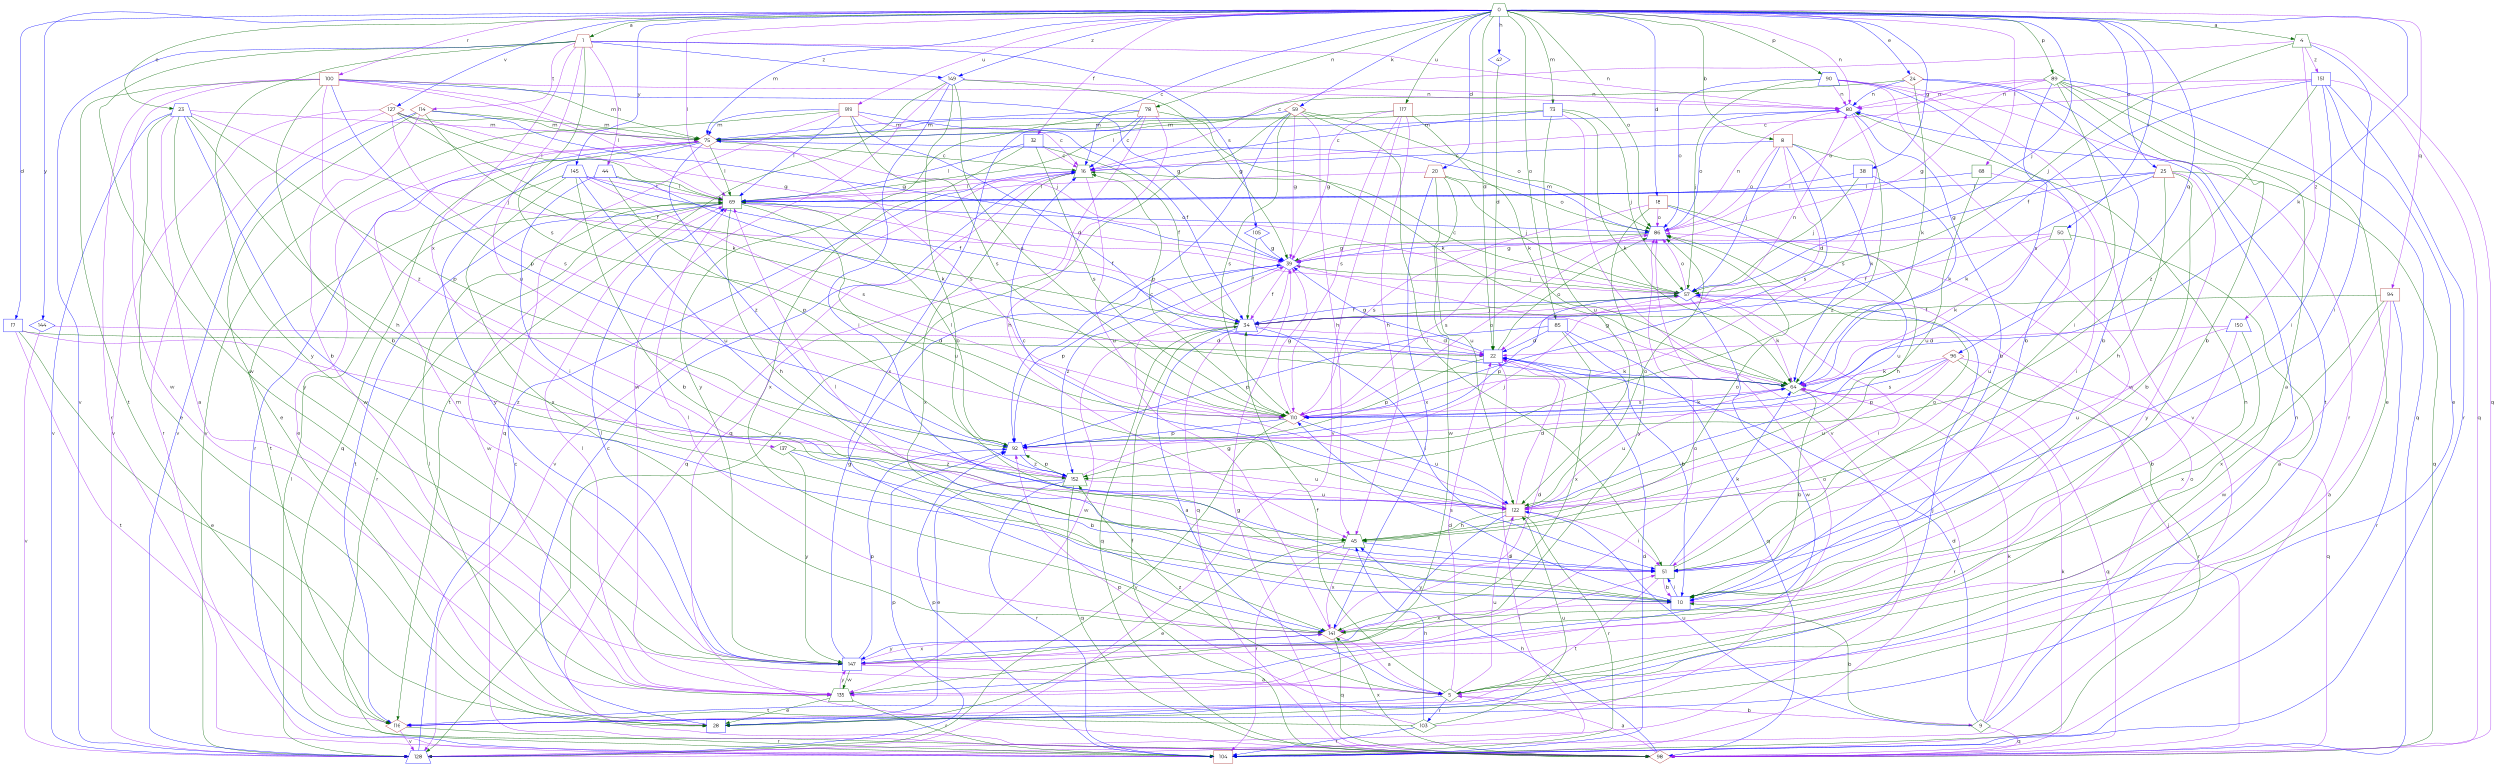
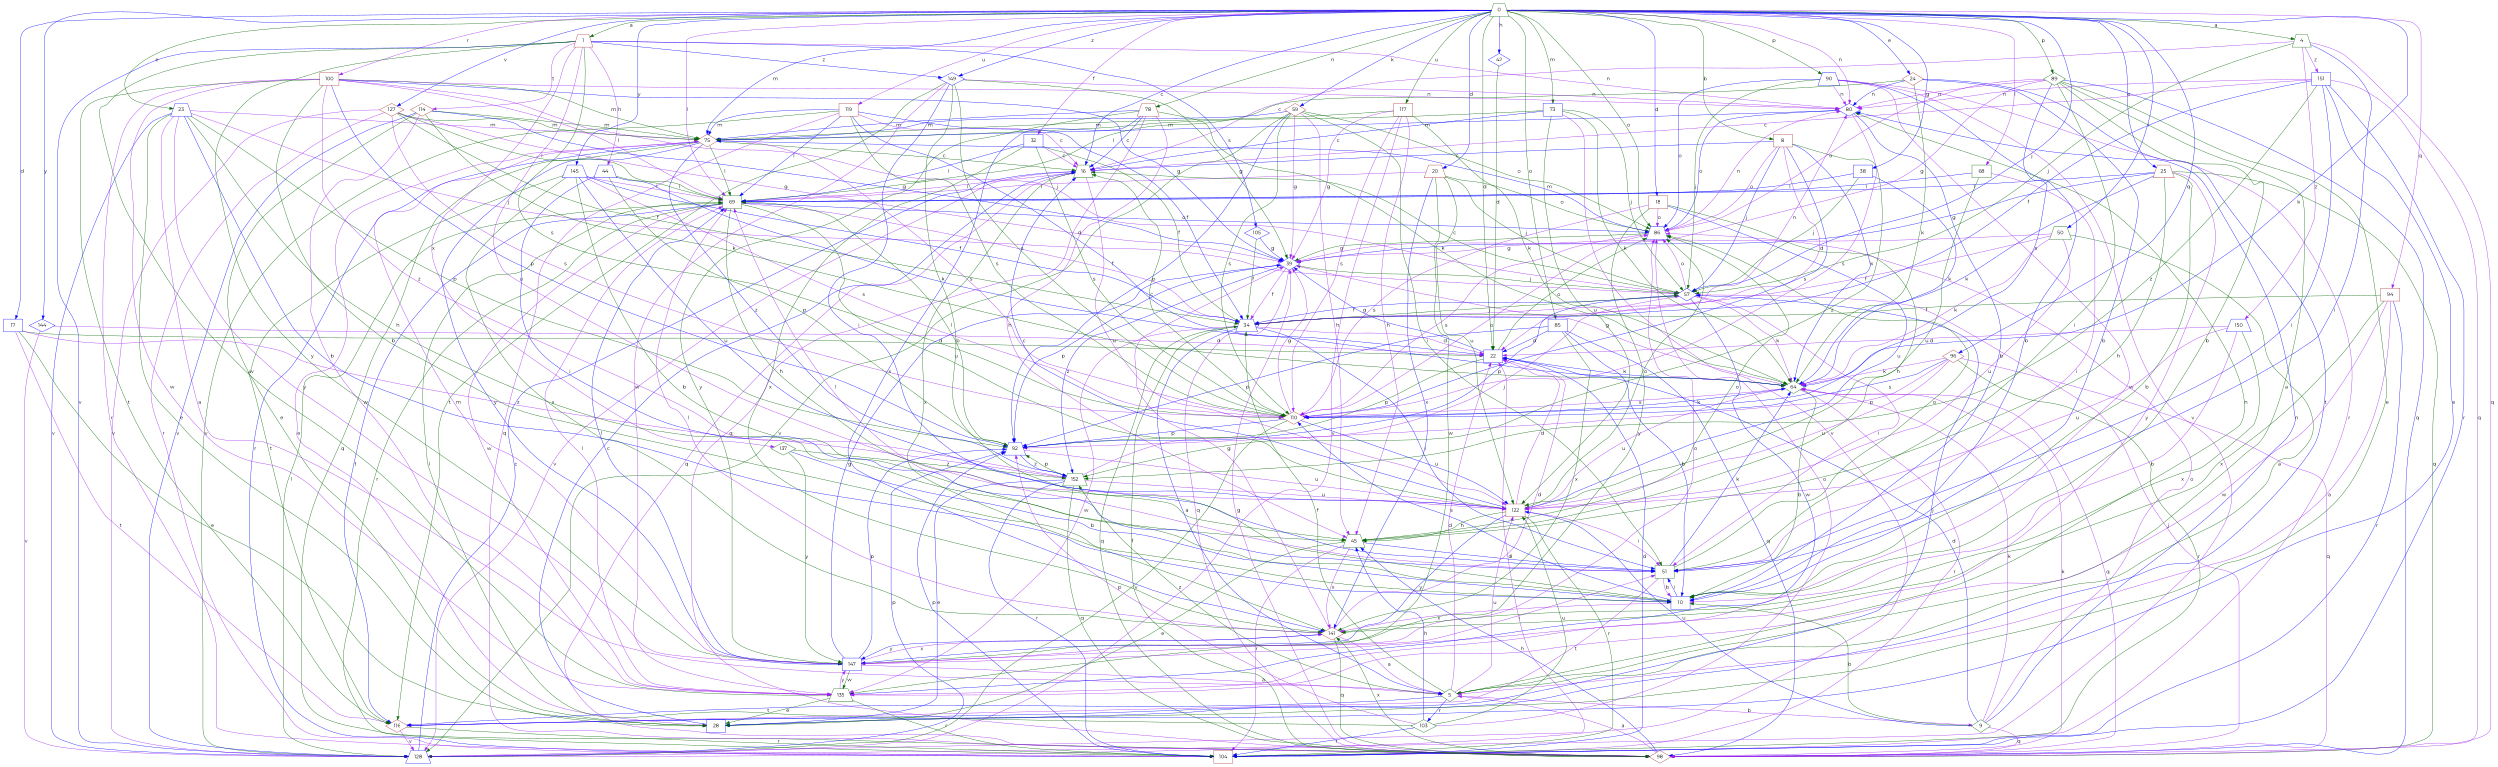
node "919": label "919" -> "119"
edge "23" -> "147": color darkgreen -> purple
